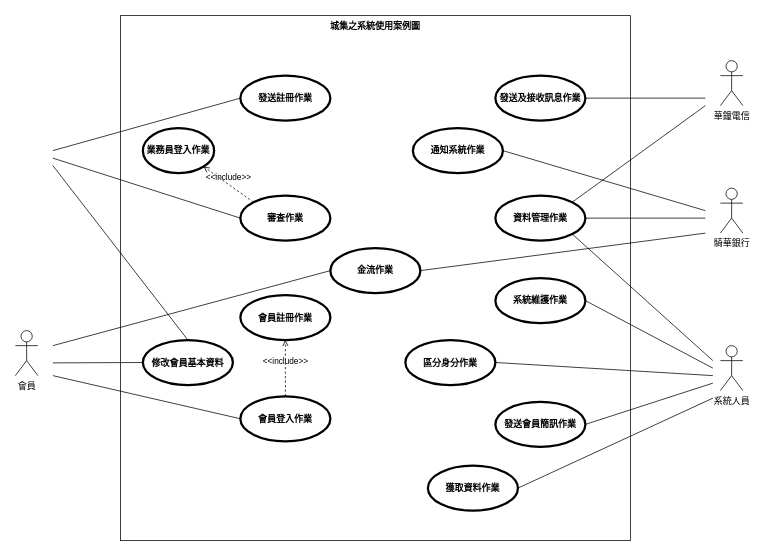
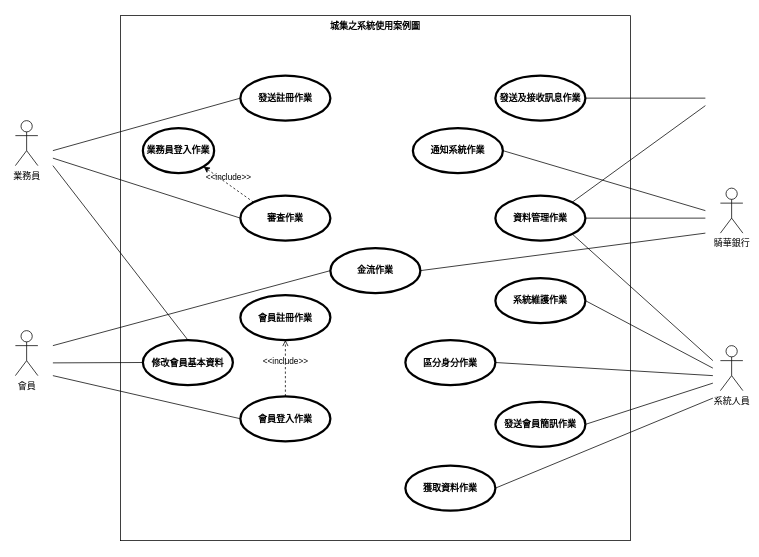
node "華鐘電信": removed
node "業務員": added
edge "審查作業" -> "業務員登入作業": arrowhead open -> classic
node "獲取資料作業": moved (473, 488) -> (450, 488)
